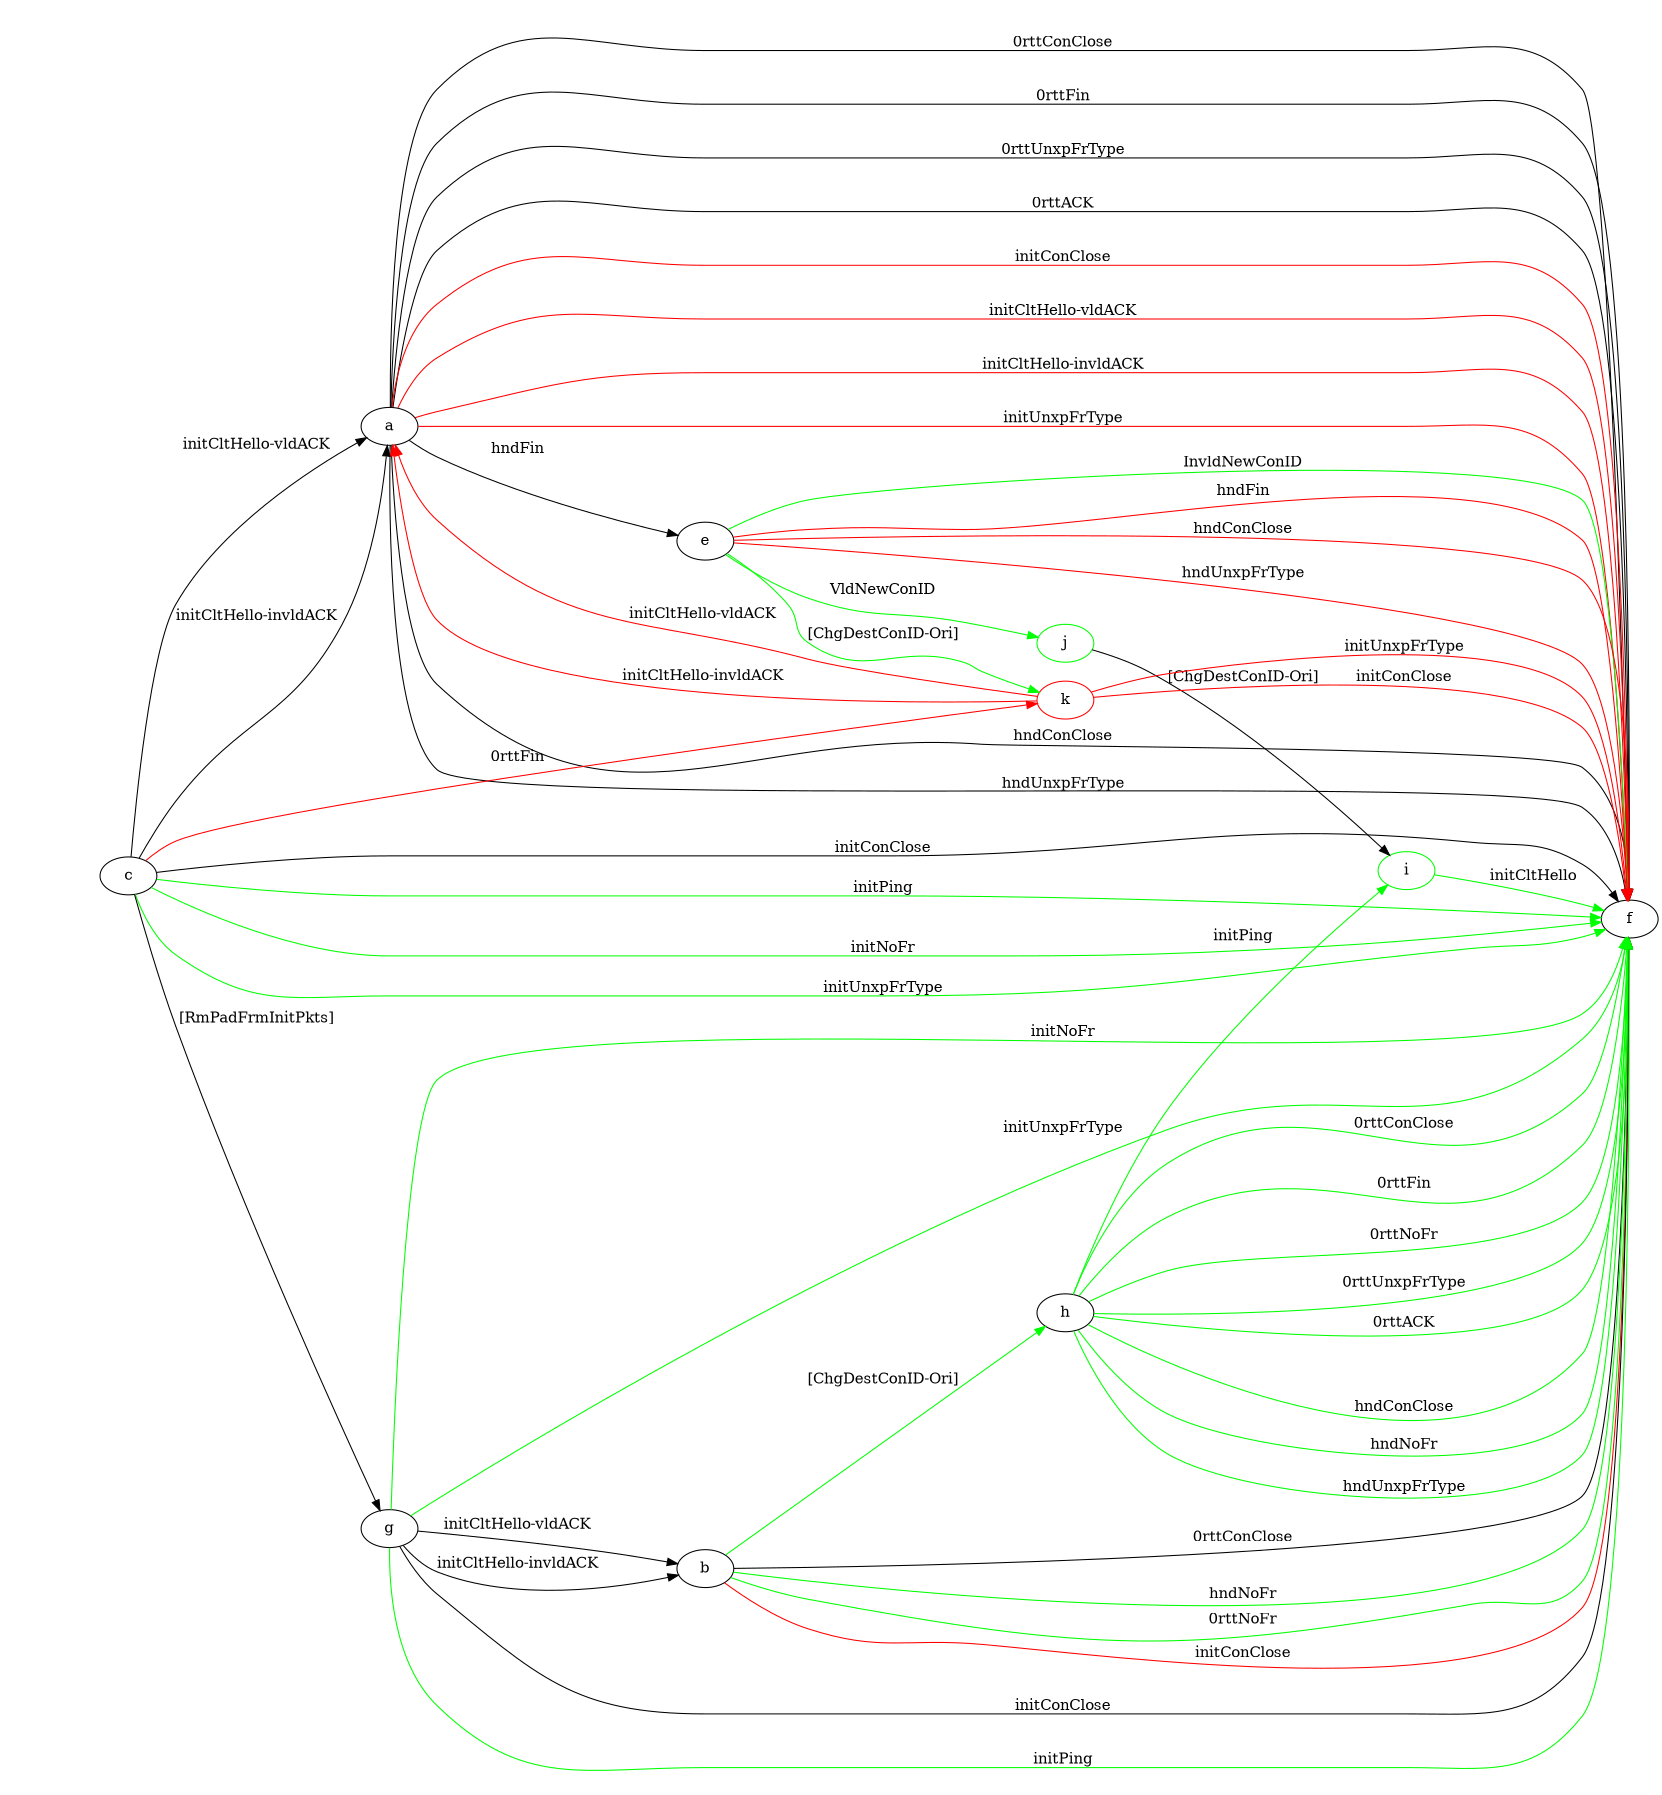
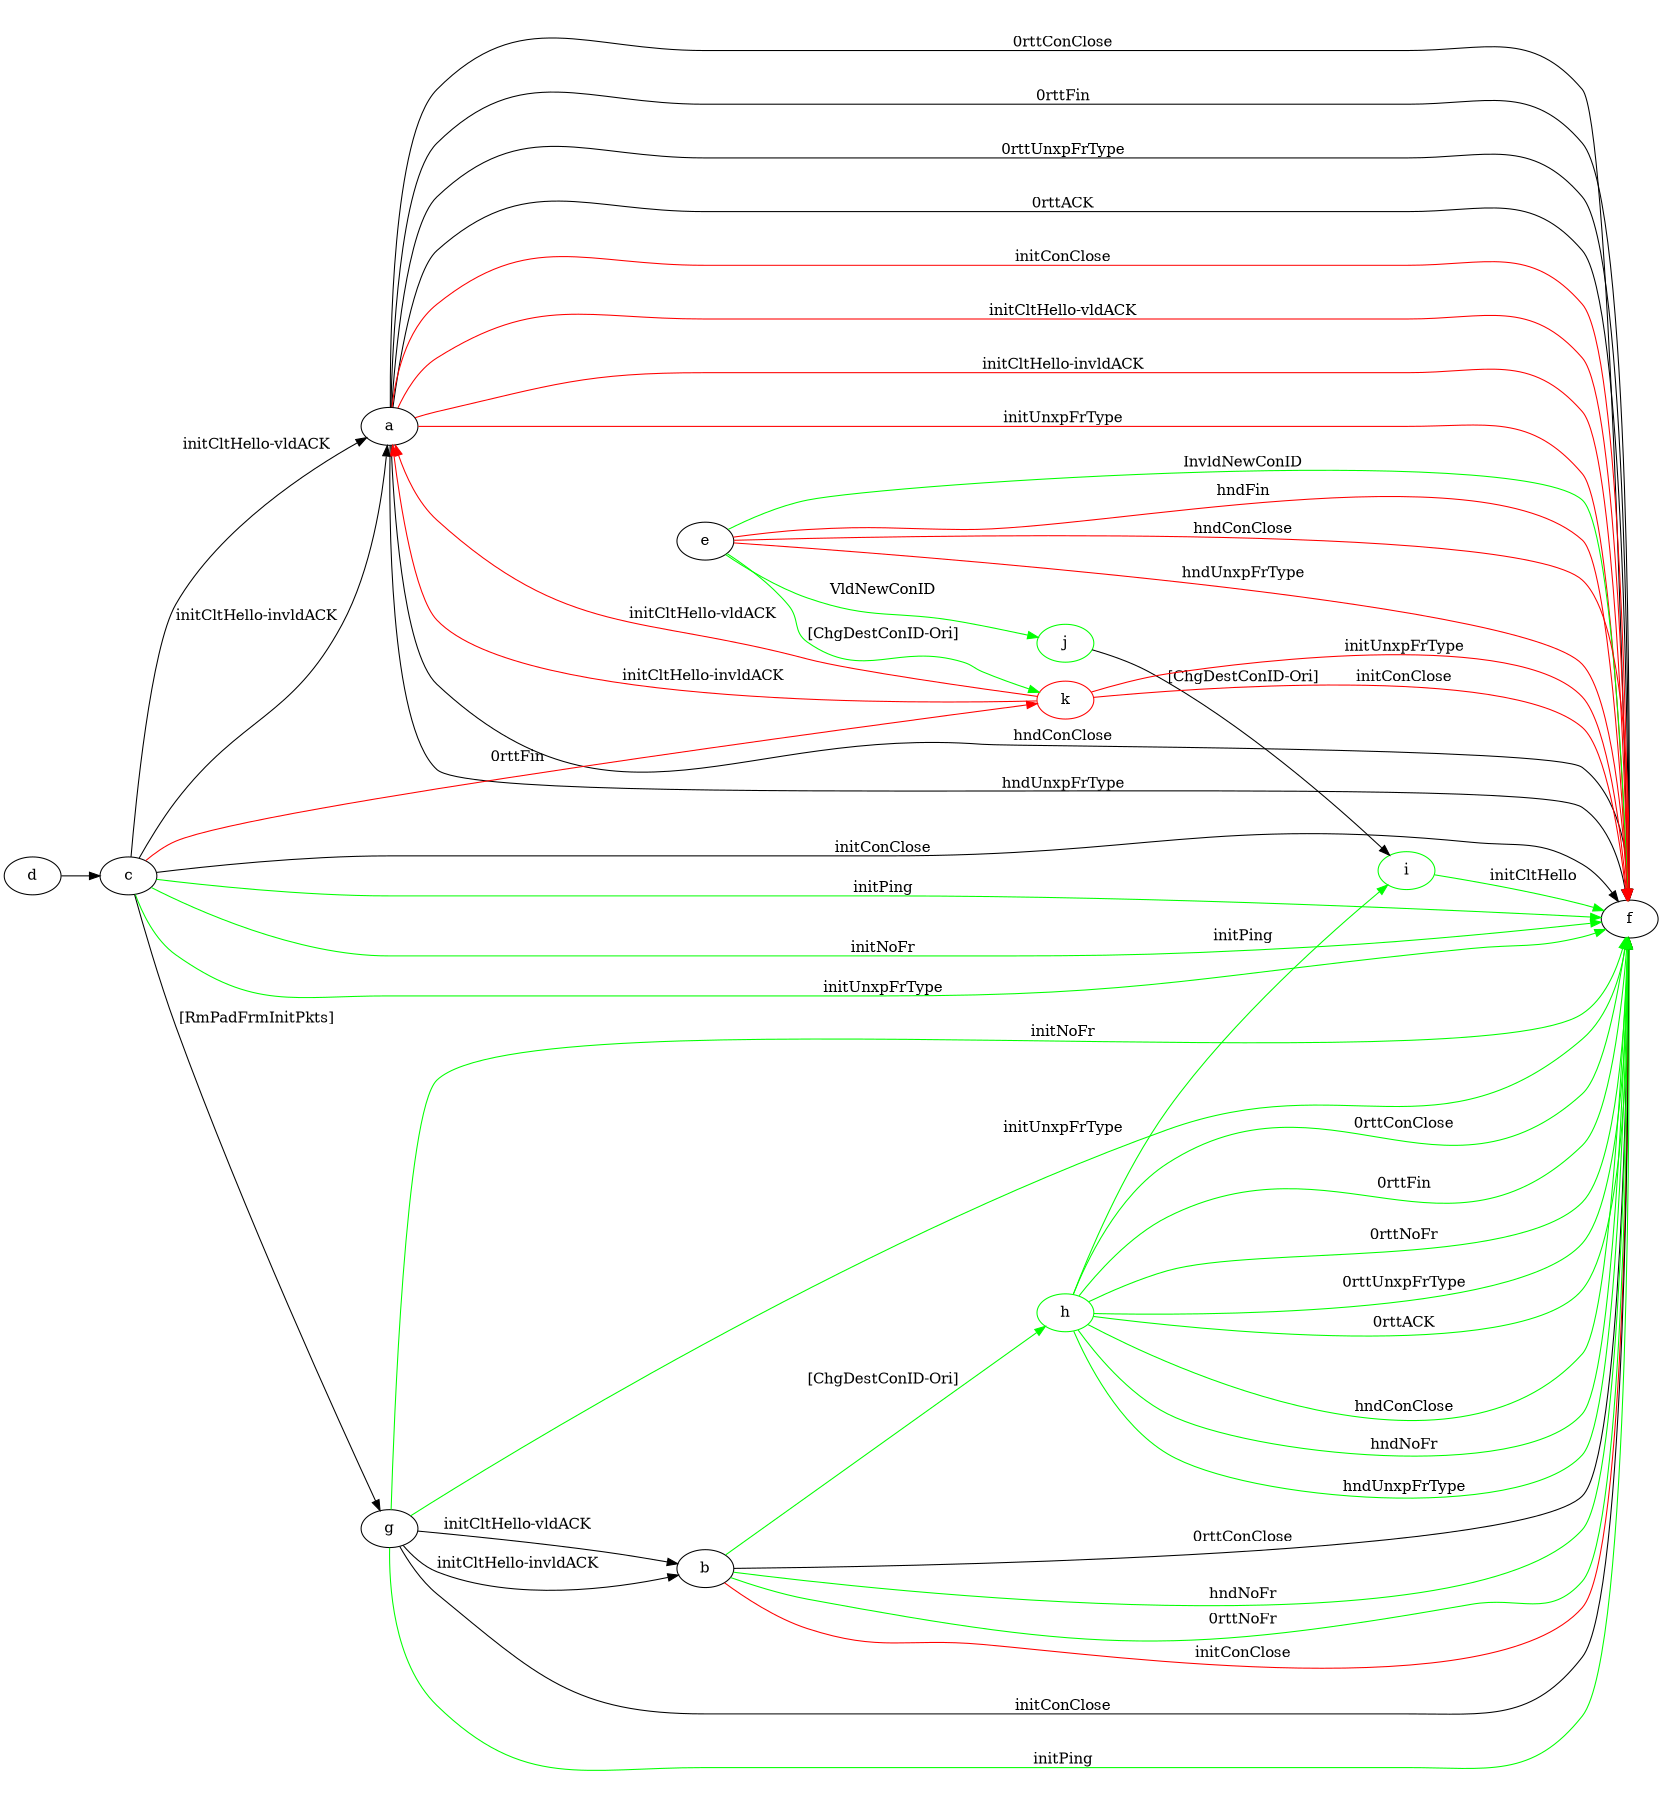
edge "a" -> "e": removed, label "hndFin"
node "d": added
node "h": color black -> green
